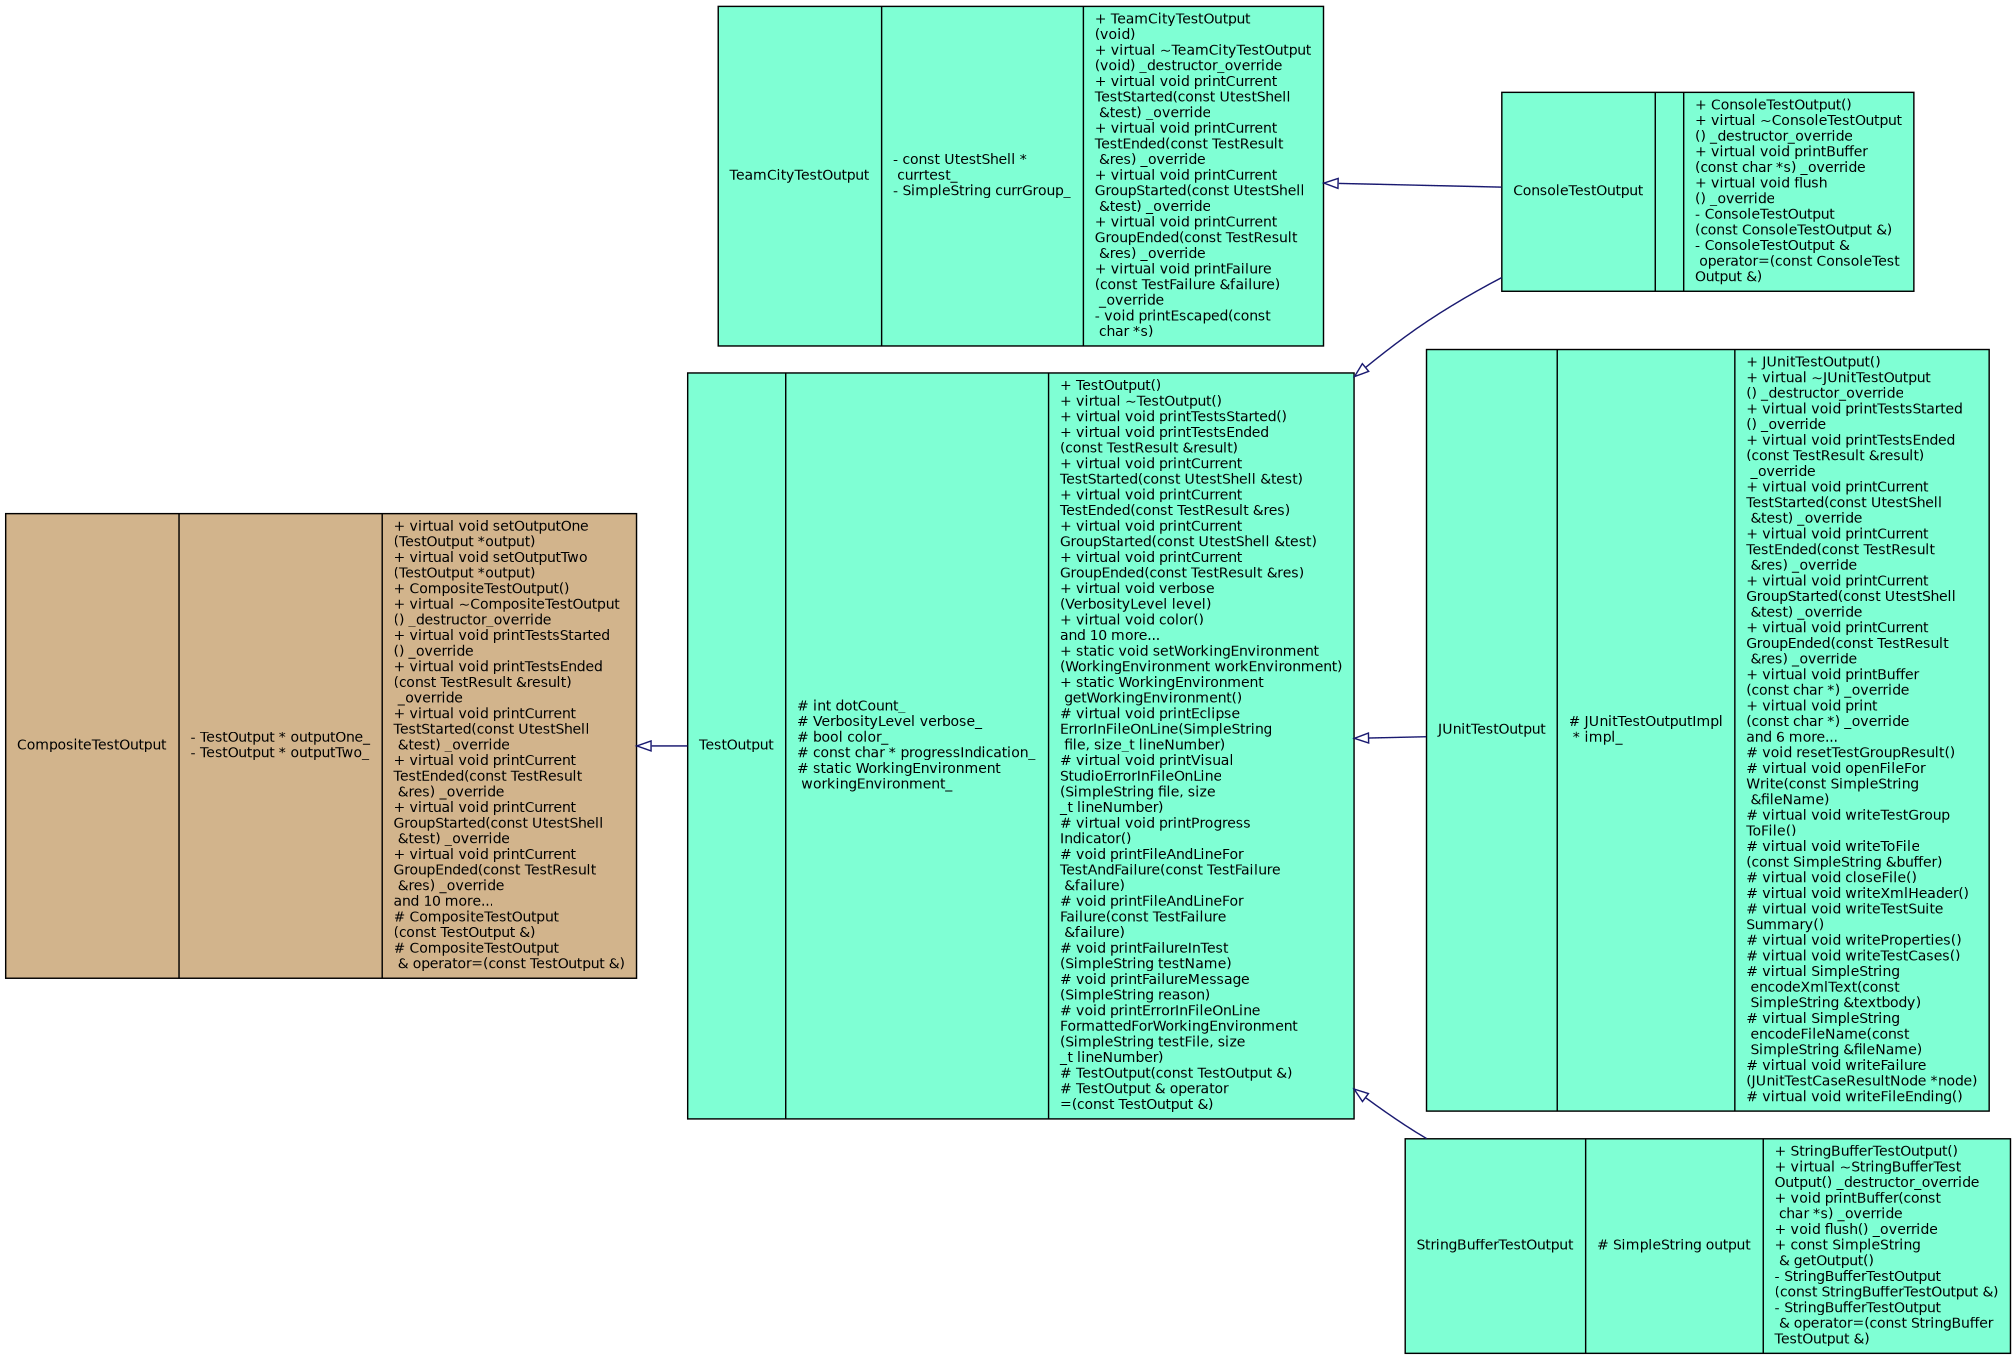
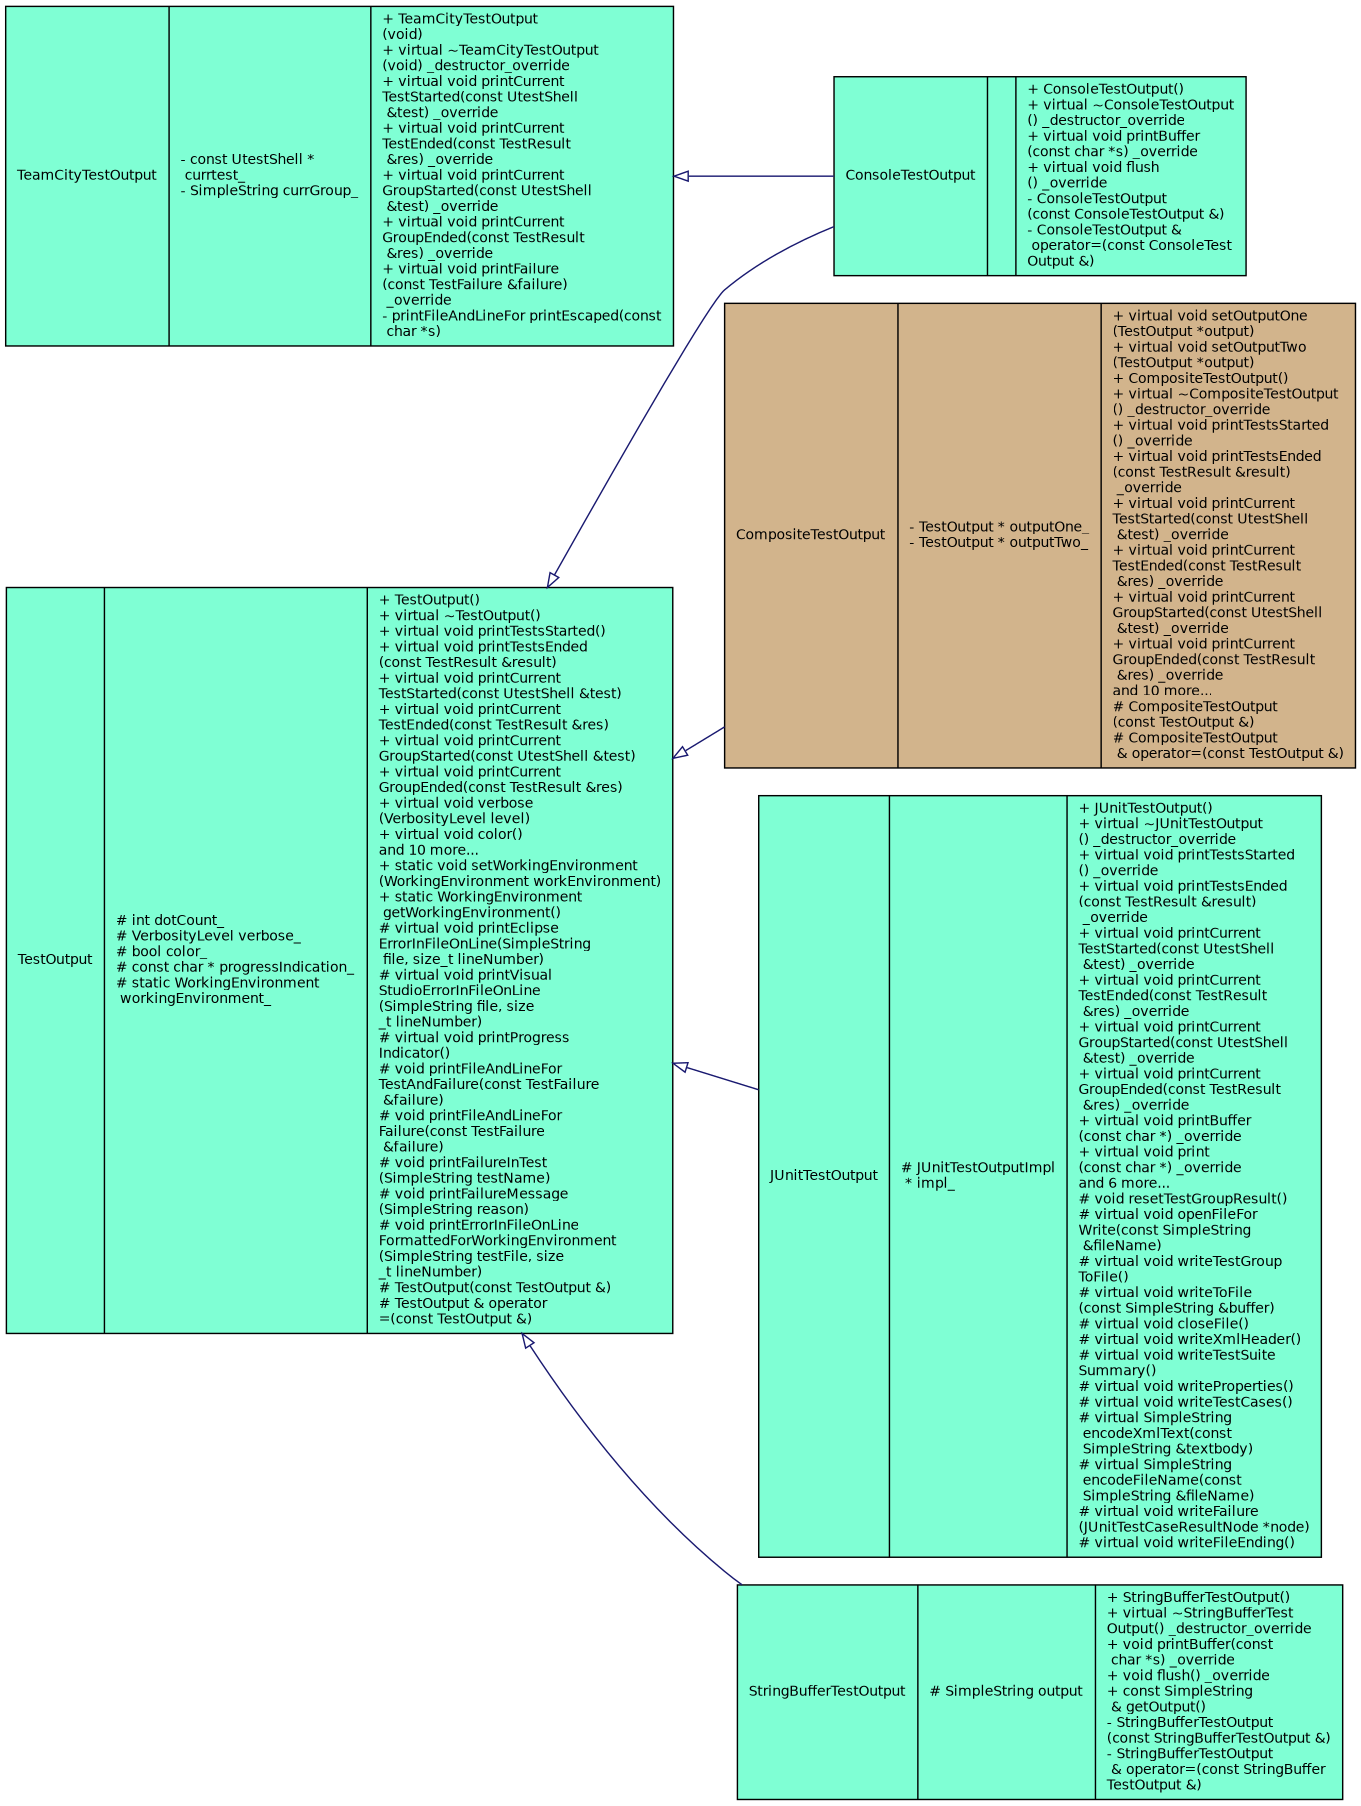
node "TeamCityTestOutput": text "- void printEscaped(const" -> "- printFileAndLineFor printEscaped(const"
edge "TestOutput" -> "CompositeTestOutput": reversed
